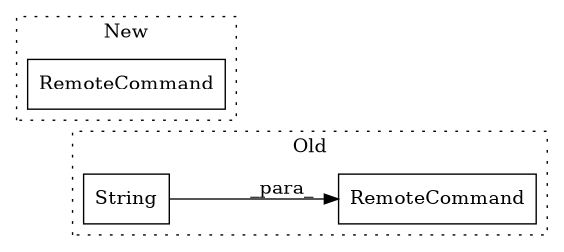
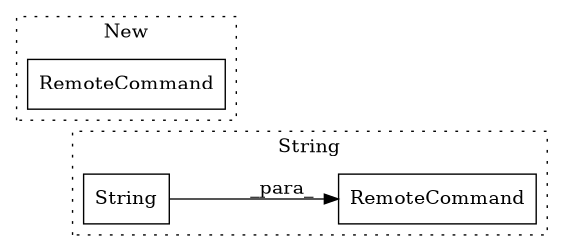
cluster "Old": label "Old" -> "String"
